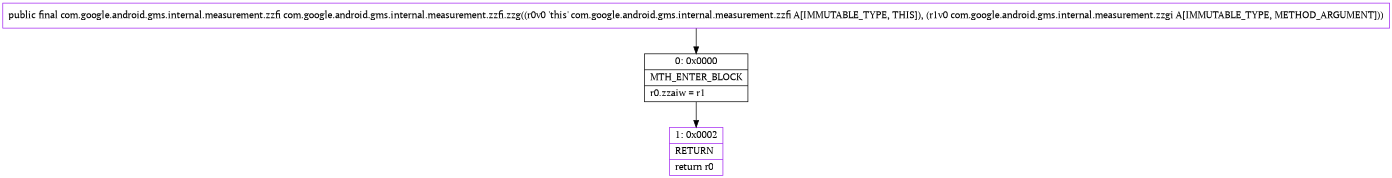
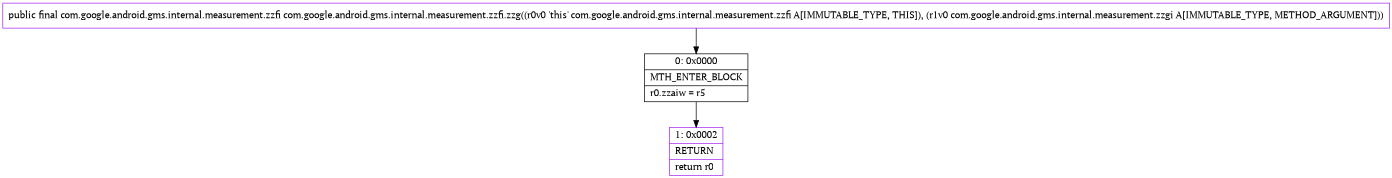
node "0: 0x0000": text "r0.zzaiw = r1" -> "r0.zzaiw = r5"
